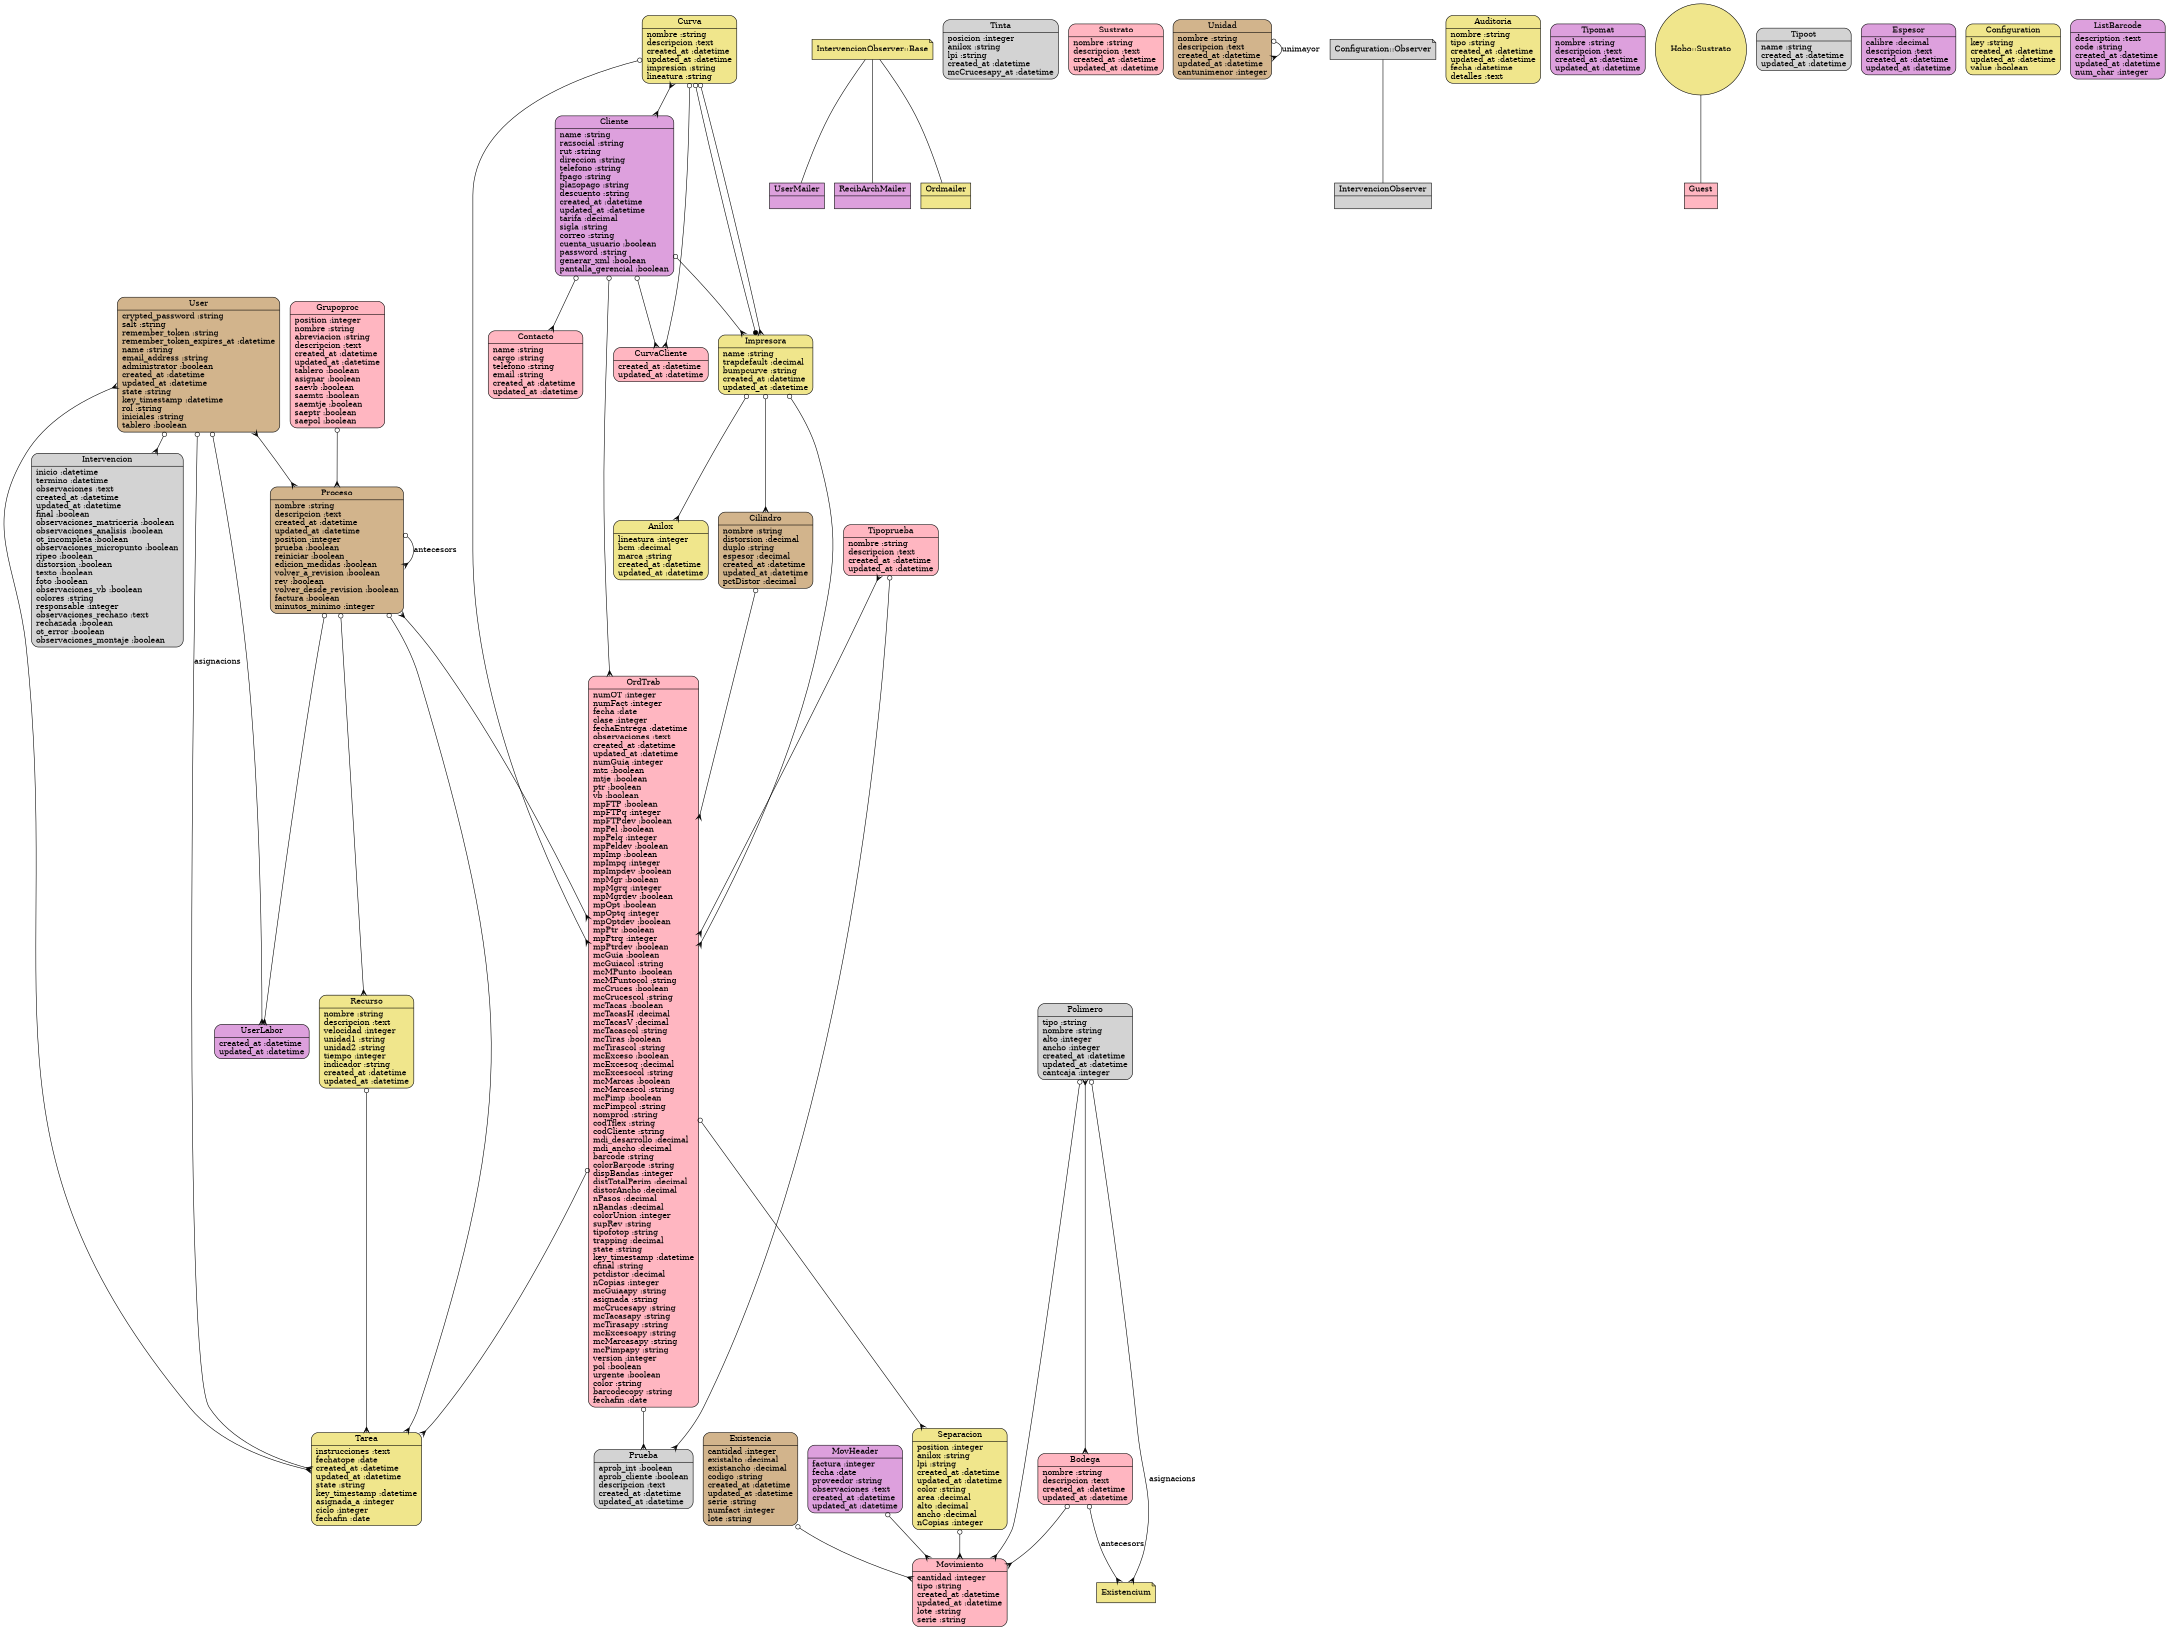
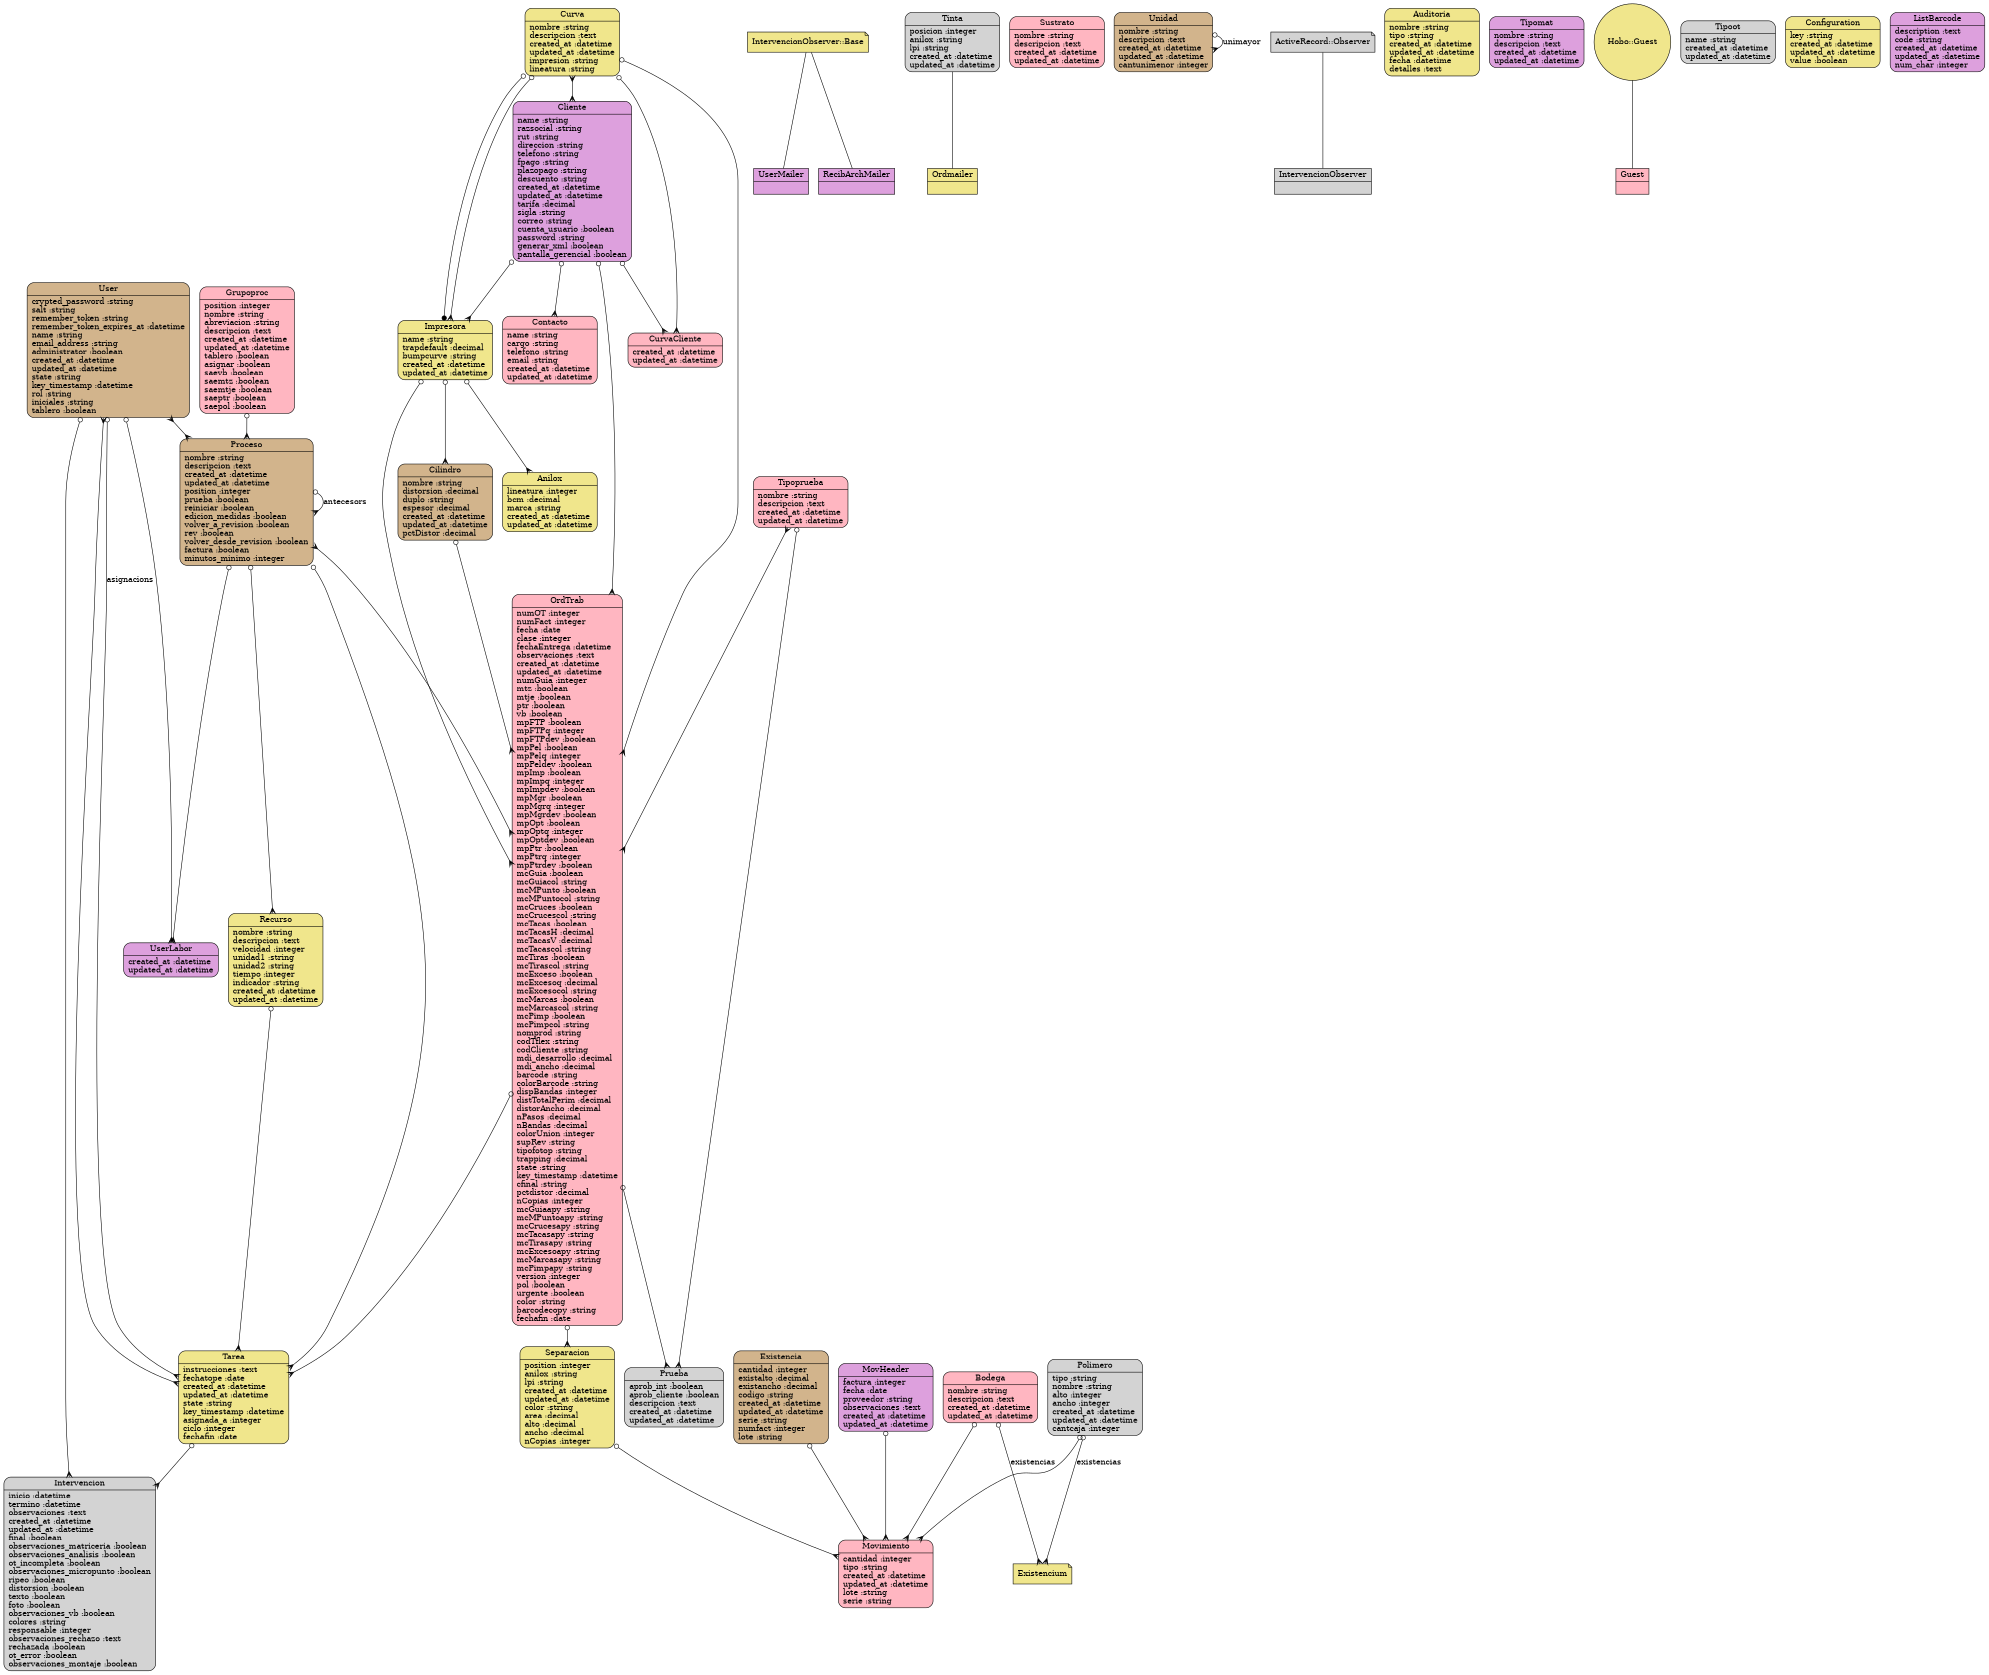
node "Configuration::Observer": label "Configuration::Observer" -> "ActiveRecord::Observer"
node "Hobo::Sustrato": label "Hobo::Sustrato" -> "Hobo::Guest"
node "Espesor": removed
node "Tinta": text "mcCrucesapy_at :datetime" -> "updated_at :datetime"
edge "IntervencionObserver::Base" -- "Ordmailer": now "Tinta" -- "Ordmailer"
edge "Polimero" -- "Bodega": removed
node "OrdTrab": text "asignada :string" -> "mcMPuntoapy :string"
edge "Tarea" -- "Intervencion": added
edge "Polimero" -- "Existencium": label "asignacions" -> "existencias"
edge "Bodega" -- "Existencium": label "antecesors" -> "existencias"
